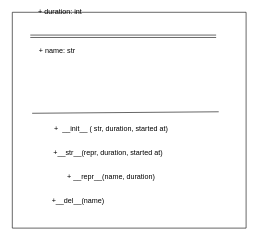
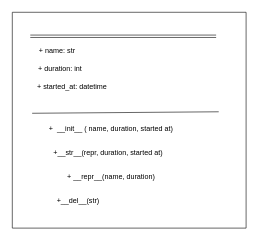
node "+ duration: int": moved (60, 12) -> (60, 69)
node "+ started_at: datetime": added
node "+ __init__ ( str, duration, started at)": label "+ __init__ ( str, duration, started at)" -> "+ __init__ ( name, duration, started at)"
node "+__del__(name)": label "+__del__(name)" -> "+__del__(str)"
